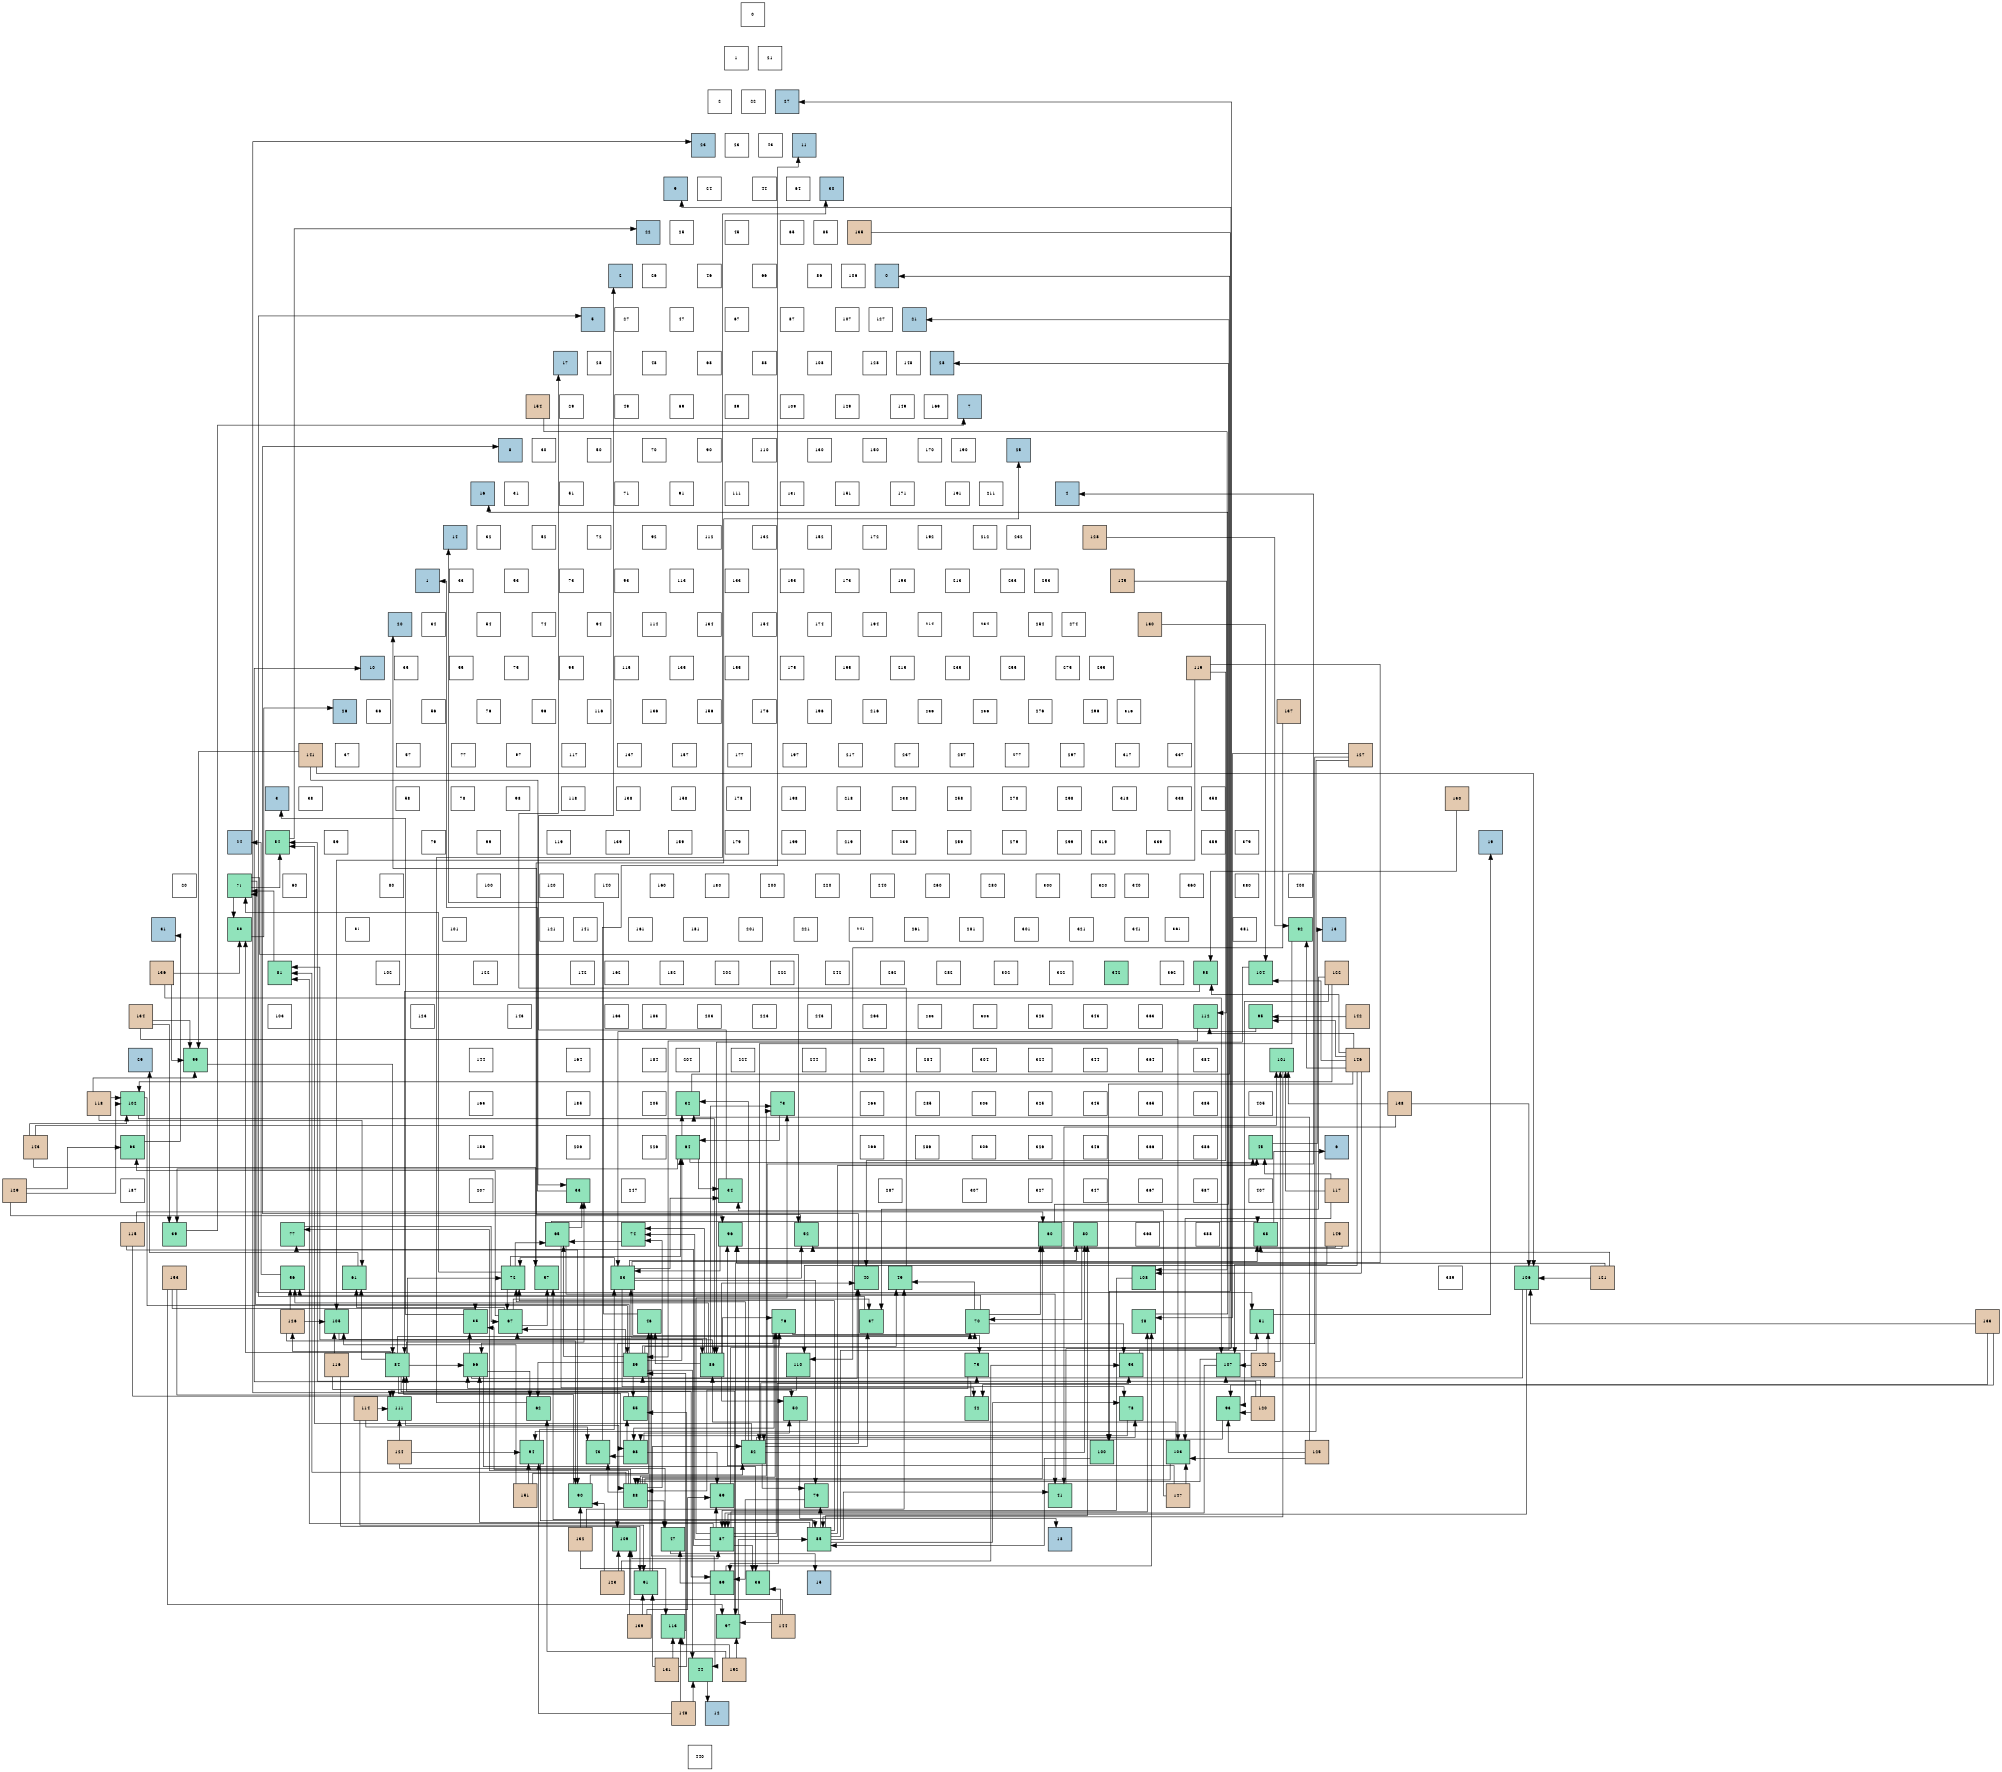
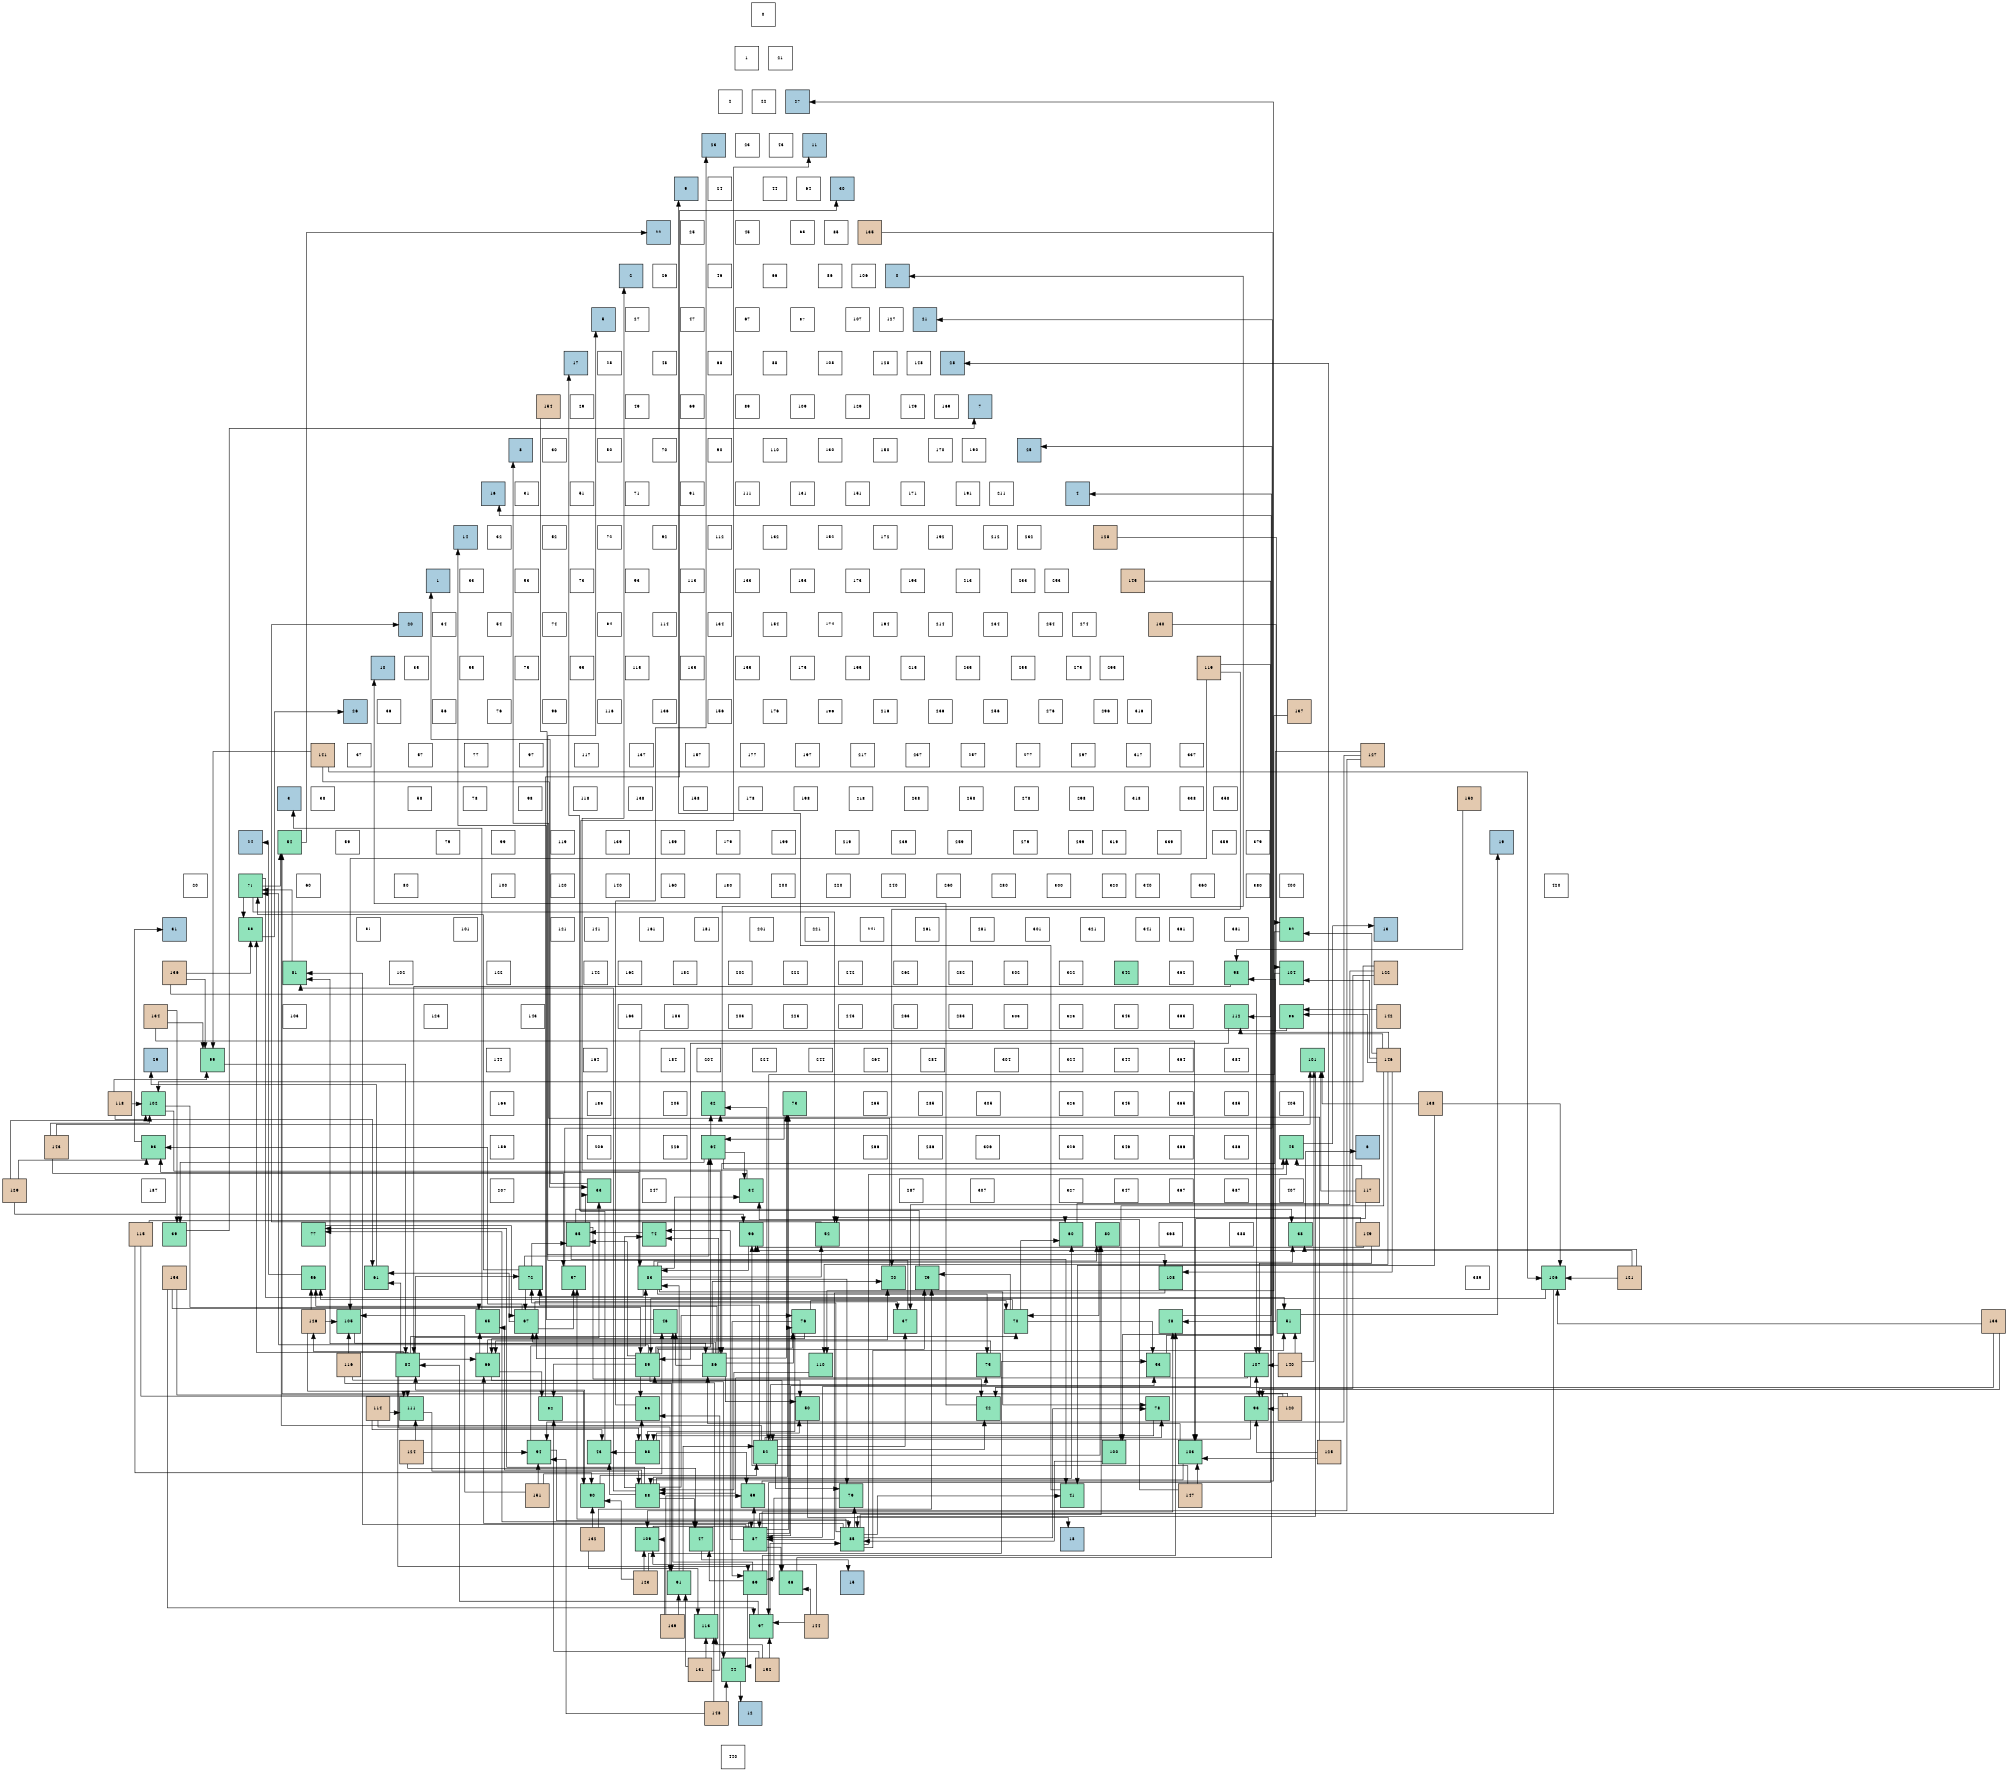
node "420": added
edge "83" -> "63": added
edge "82" -> "40": now "82" -> "42"
